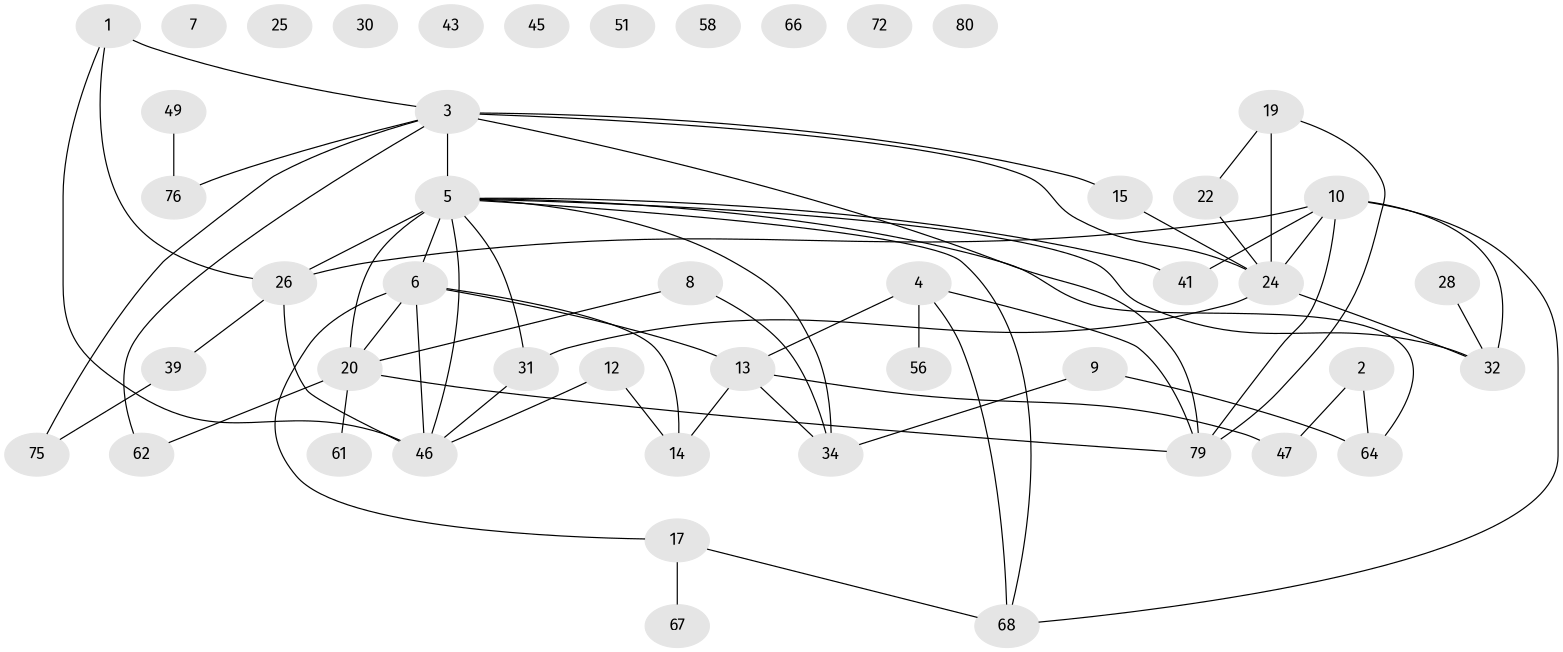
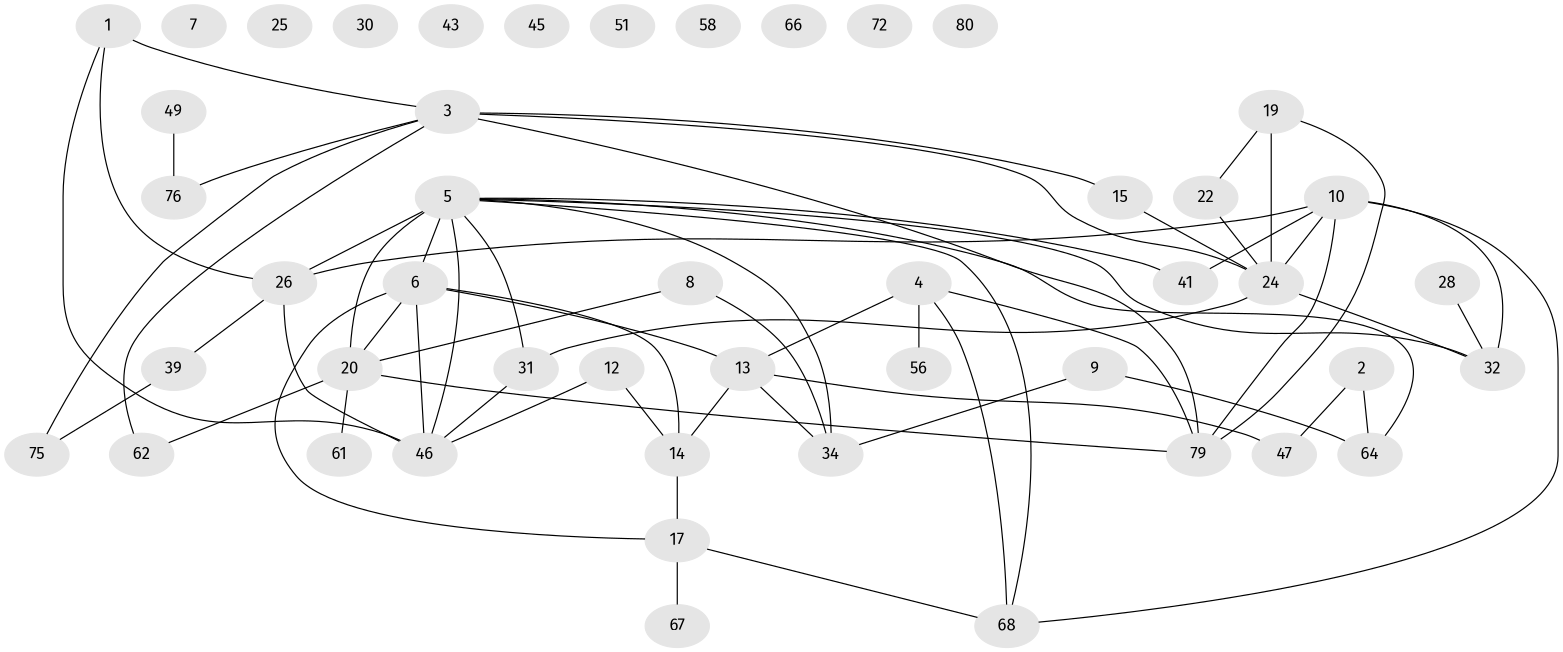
edge "3" -- "5": removed
edge "14" -- "17": added
